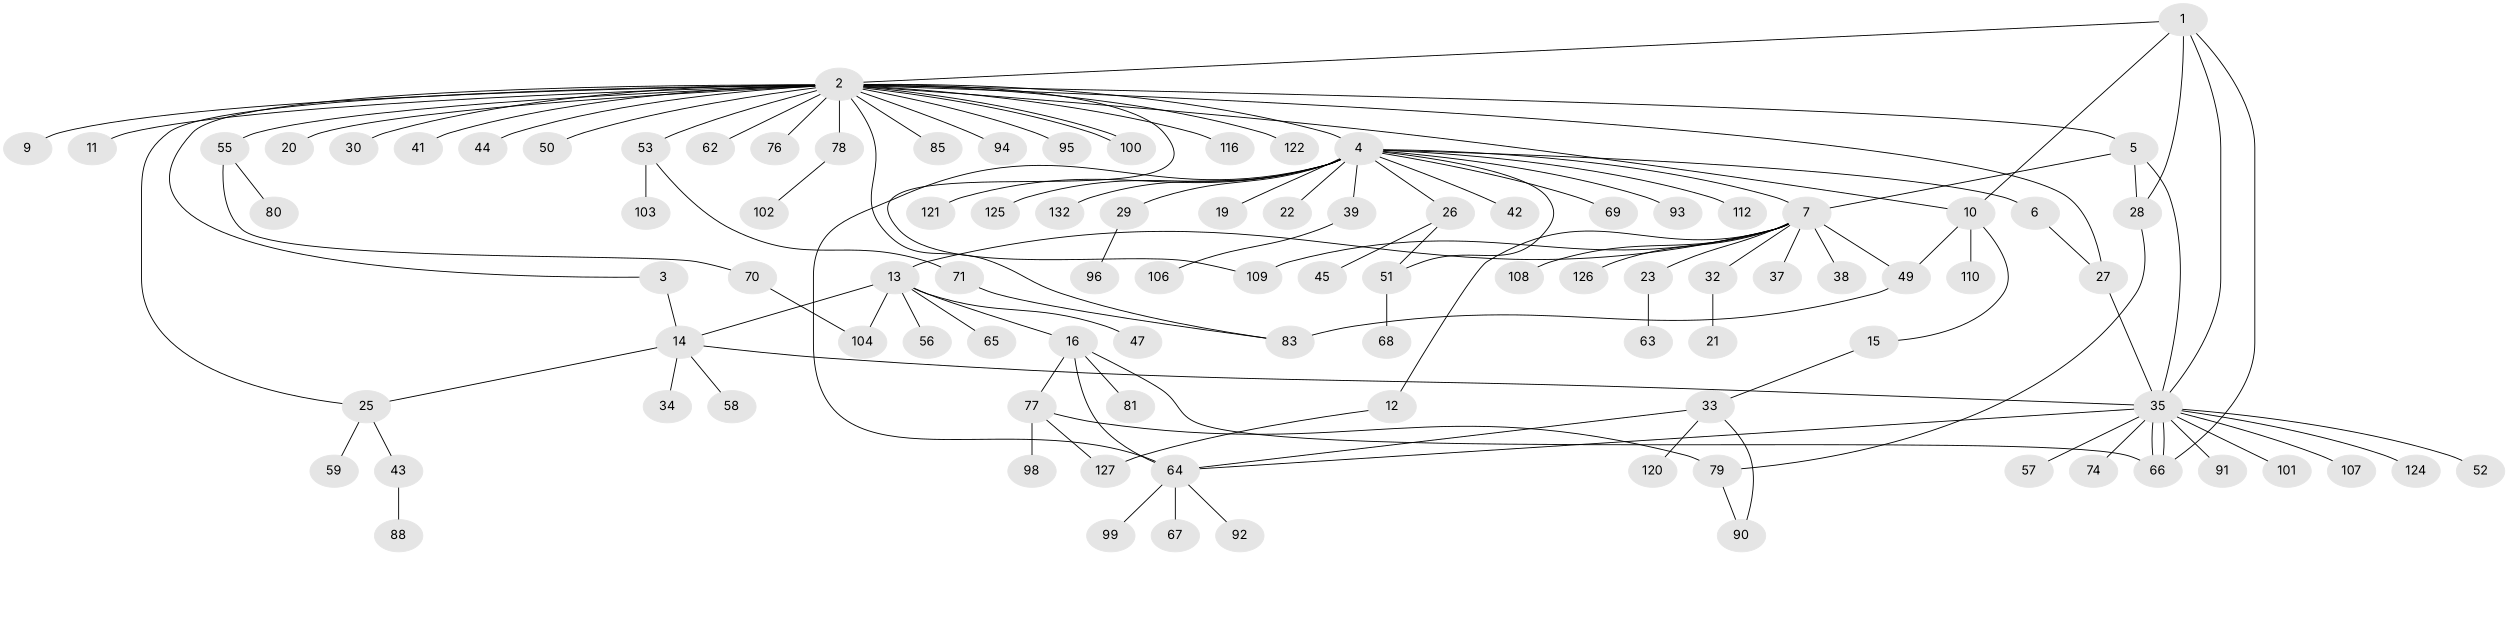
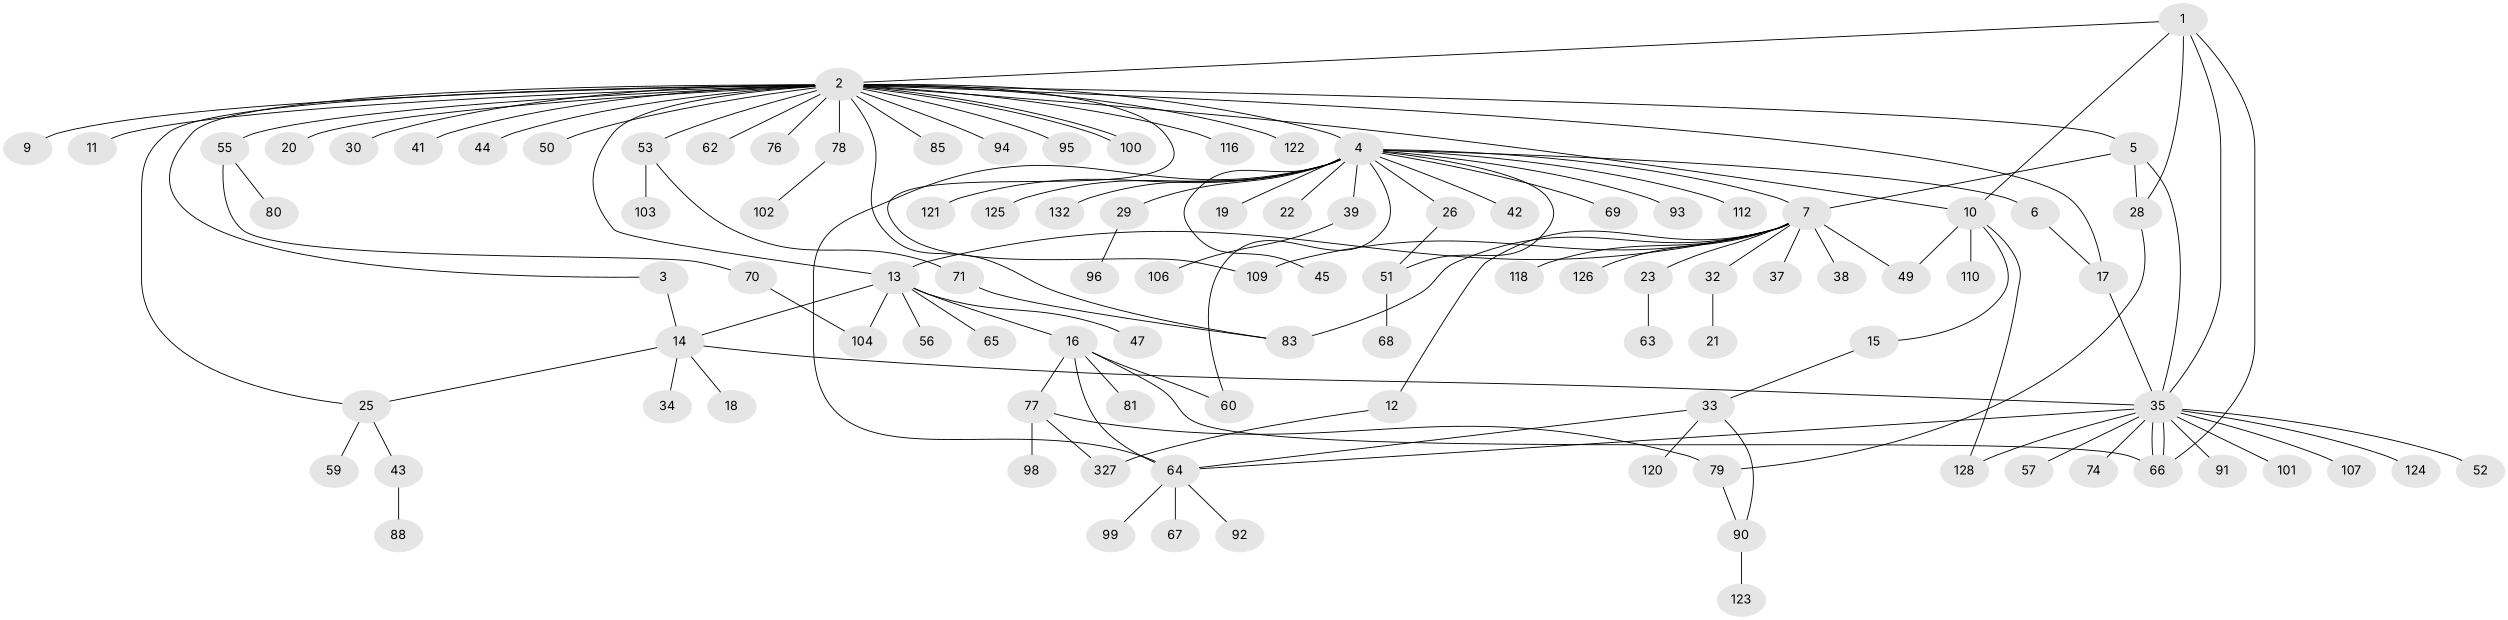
edge "2" -- "13": added
edge "26" -- "45": now "4" -- "45"
node "108": label "108" -> "118"
node "27": label "27" -> "17"
edge "49" -- "83": now "7" -- "83"
node "58": label "58" -> "18"
node "60": added
node "127": label "127" -> "327"
node "128": added
node "123": added
